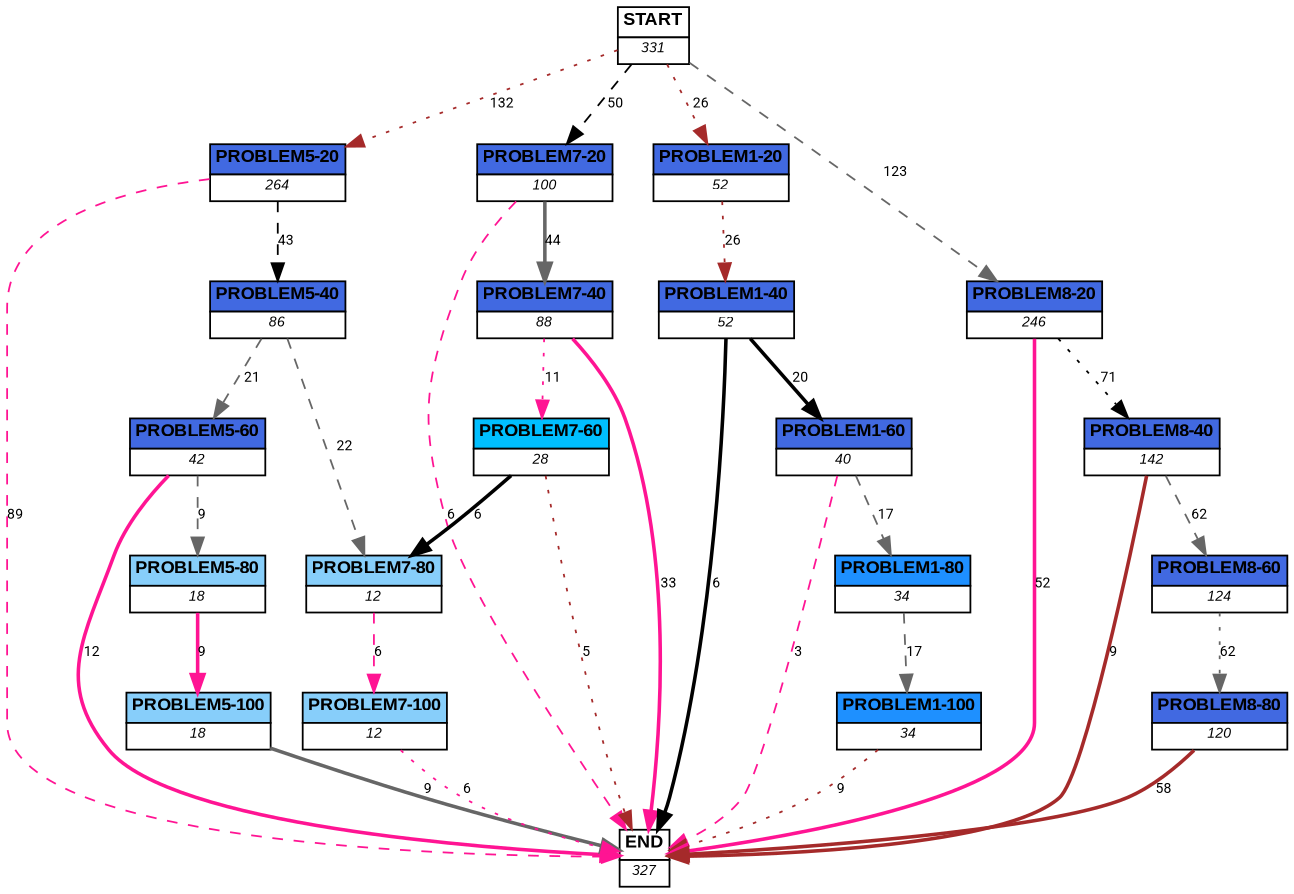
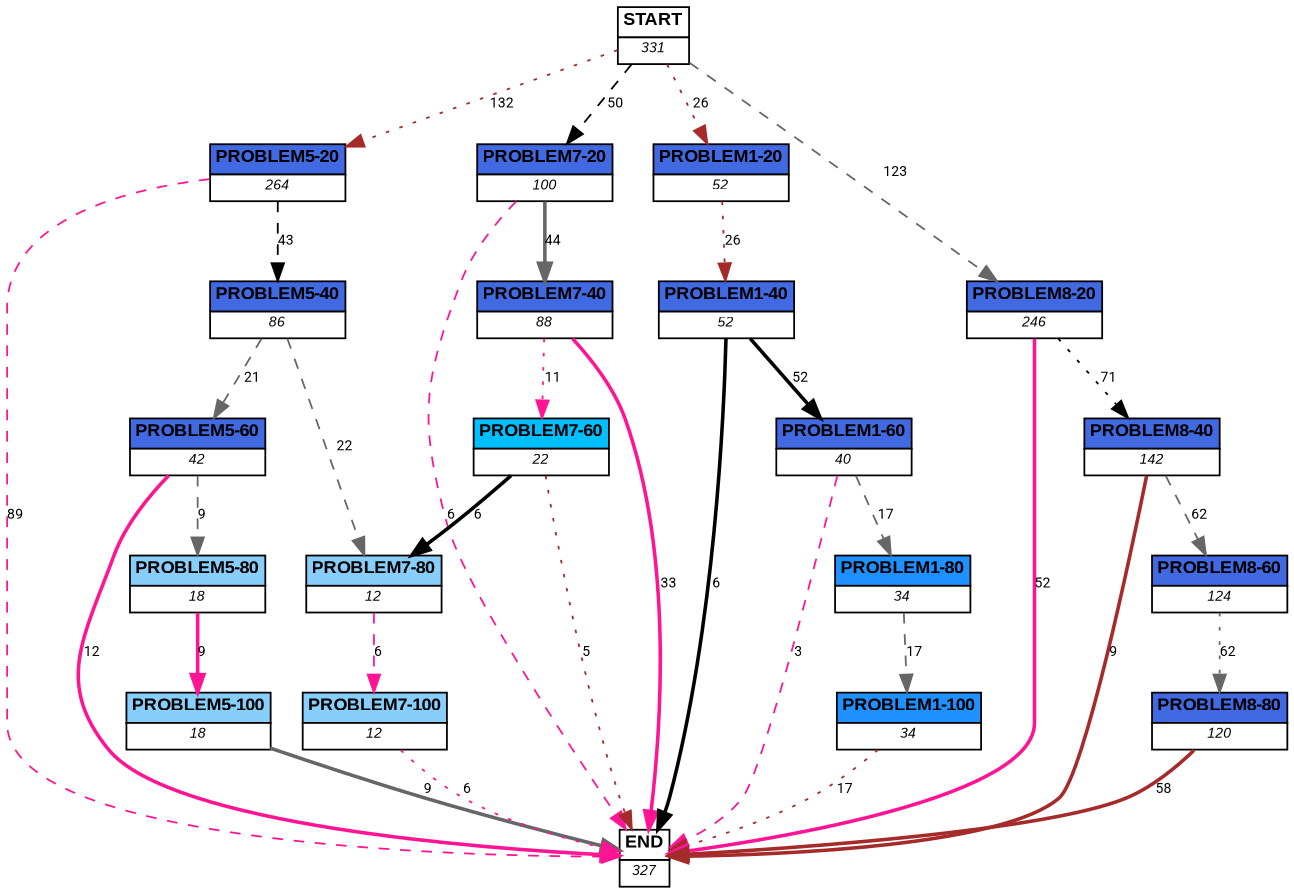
edge "PROBLEM1-40" -> "PROBLEM1-60": label "20" -> "52"
node "PROBLEM7-60": text "28" -> "22"
edge "PROBLEM1-100" -> "END": label "9" -> "17"
